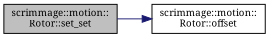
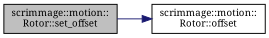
node "scrimmage::motion:: Rotor::set_set": label "scrimmage::motion:: Rotor::set_set" -> "scrimmage::motion:: Rotor::set_offset"
